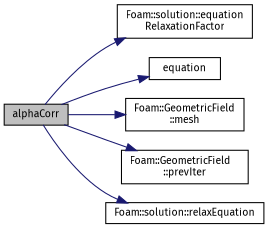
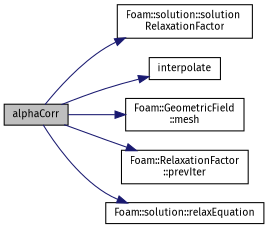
node "Foam::solution::equation RelaxationFactor": label "Foam::solution::equation RelaxationFactor" -> "Foam::solution::solution RelaxationFactor"
node "equation": label "equation" -> "interpolate"
node "Foam::GeometricField ::prevIter": label "Foam::GeometricField ::prevIter" -> "Foam::RelaxationFactor ::prevIter"
